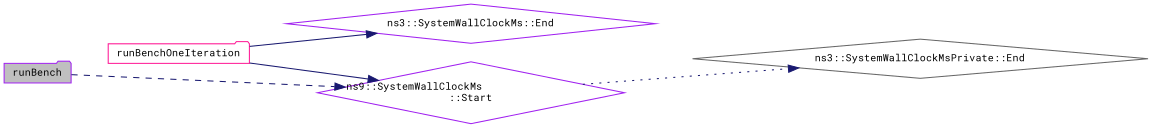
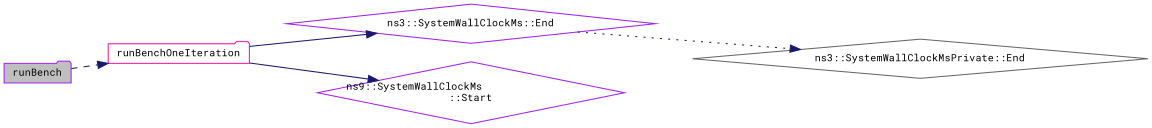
edge "ns9::SystemWallClockMs ::Start" -> "ns3::SystemWallClockMsPrivate::End": now "ns3::SystemWallClockMs::End" -> "ns3::SystemWallClockMsPrivate::End"
edge "runBench" -> "ns9::SystemWallClockMs ::Start": now "runBench" -> "runBenchOneIteration"
